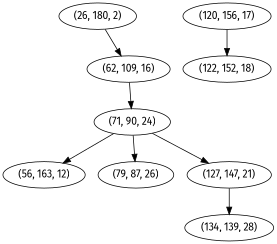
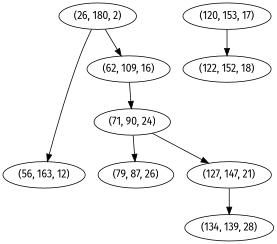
node "(120, 156, 17)": label "(120, 156, 17)" -> "(120, 153, 17)"
edge "(71, 90, 24)" -> "(56, 163, 12)": now "(26, 180, 2)" -> "(56, 163, 12)"
